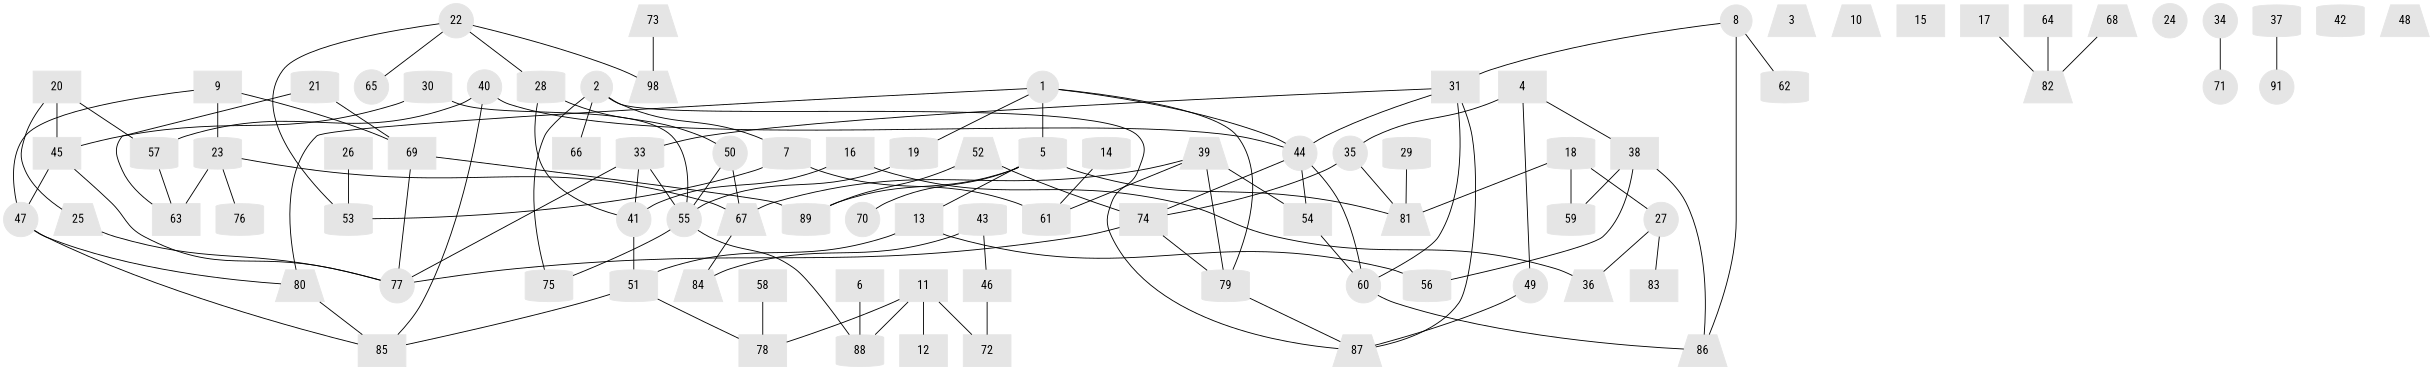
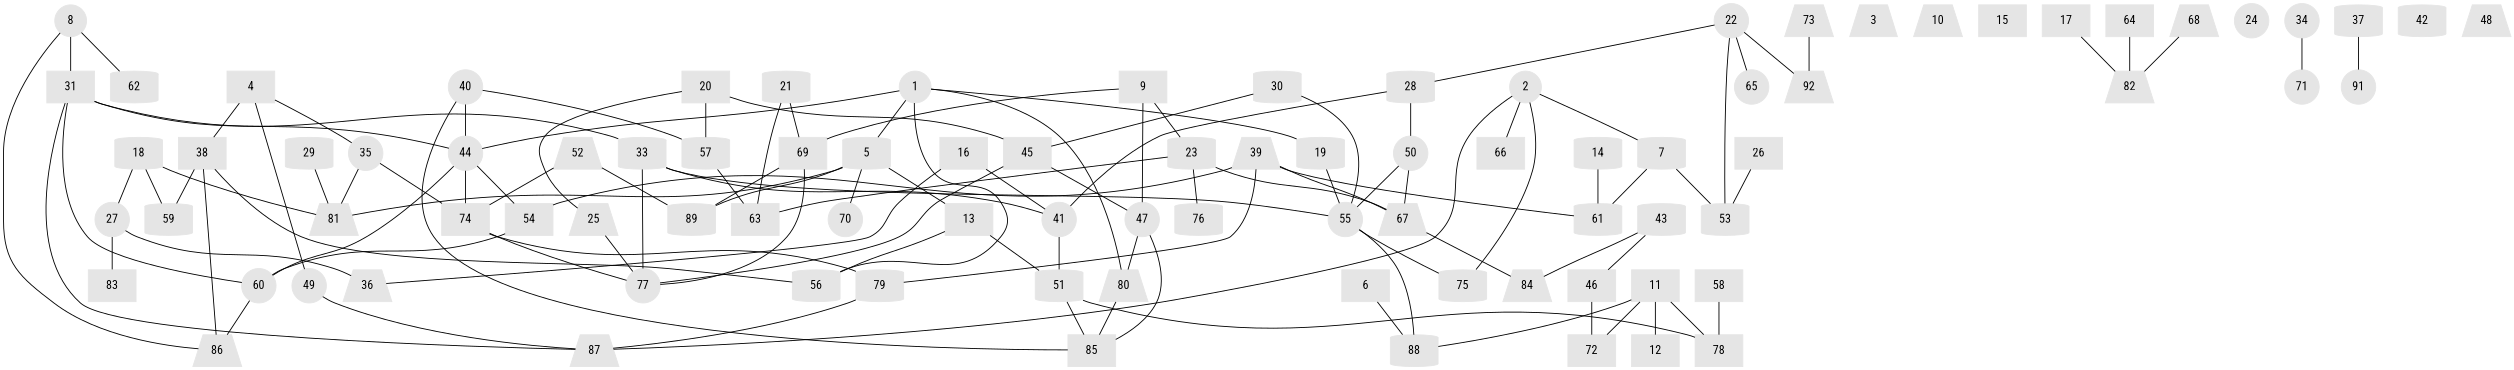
node "98": label "98" -> "92"
edge "1" -- "79": now "1" -- "56"
